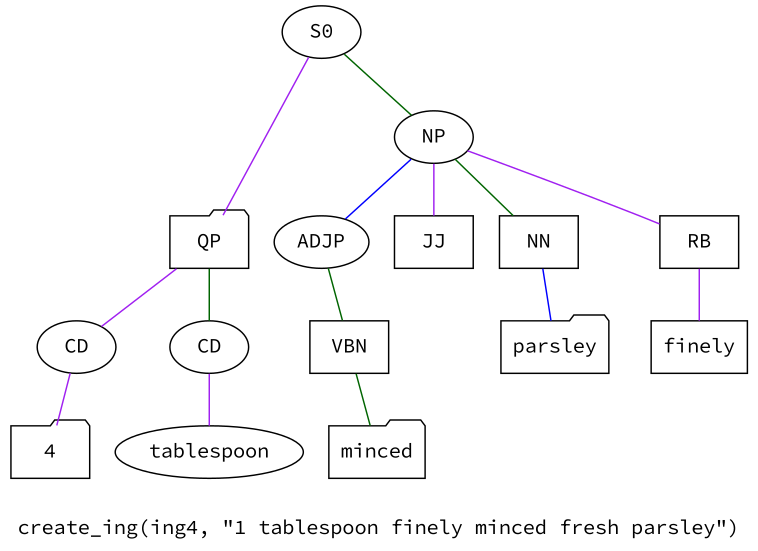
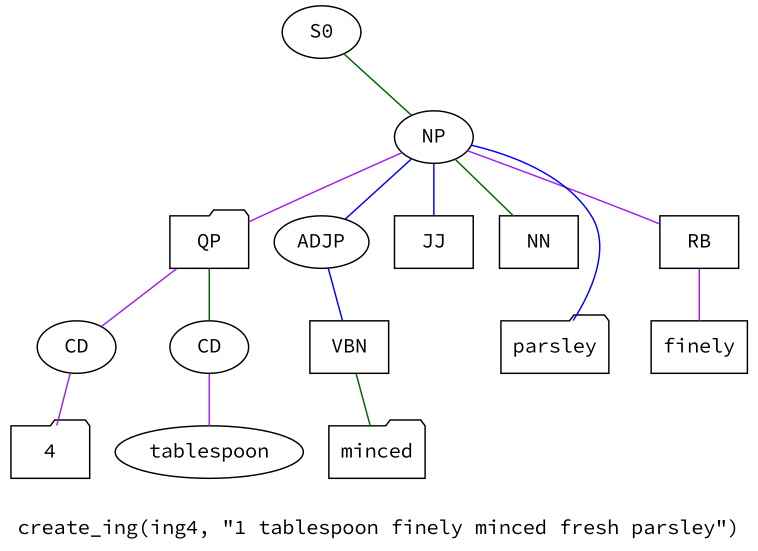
edge "S0" -- "QP": now "NP" -- "QP"
edge "NP" -- "JJ": color purple -> blue
edge "ADJP" -- "VBN": color darkgreen -> blue
edge "NN" -- "parsley": now "NP" -- "parsley"
